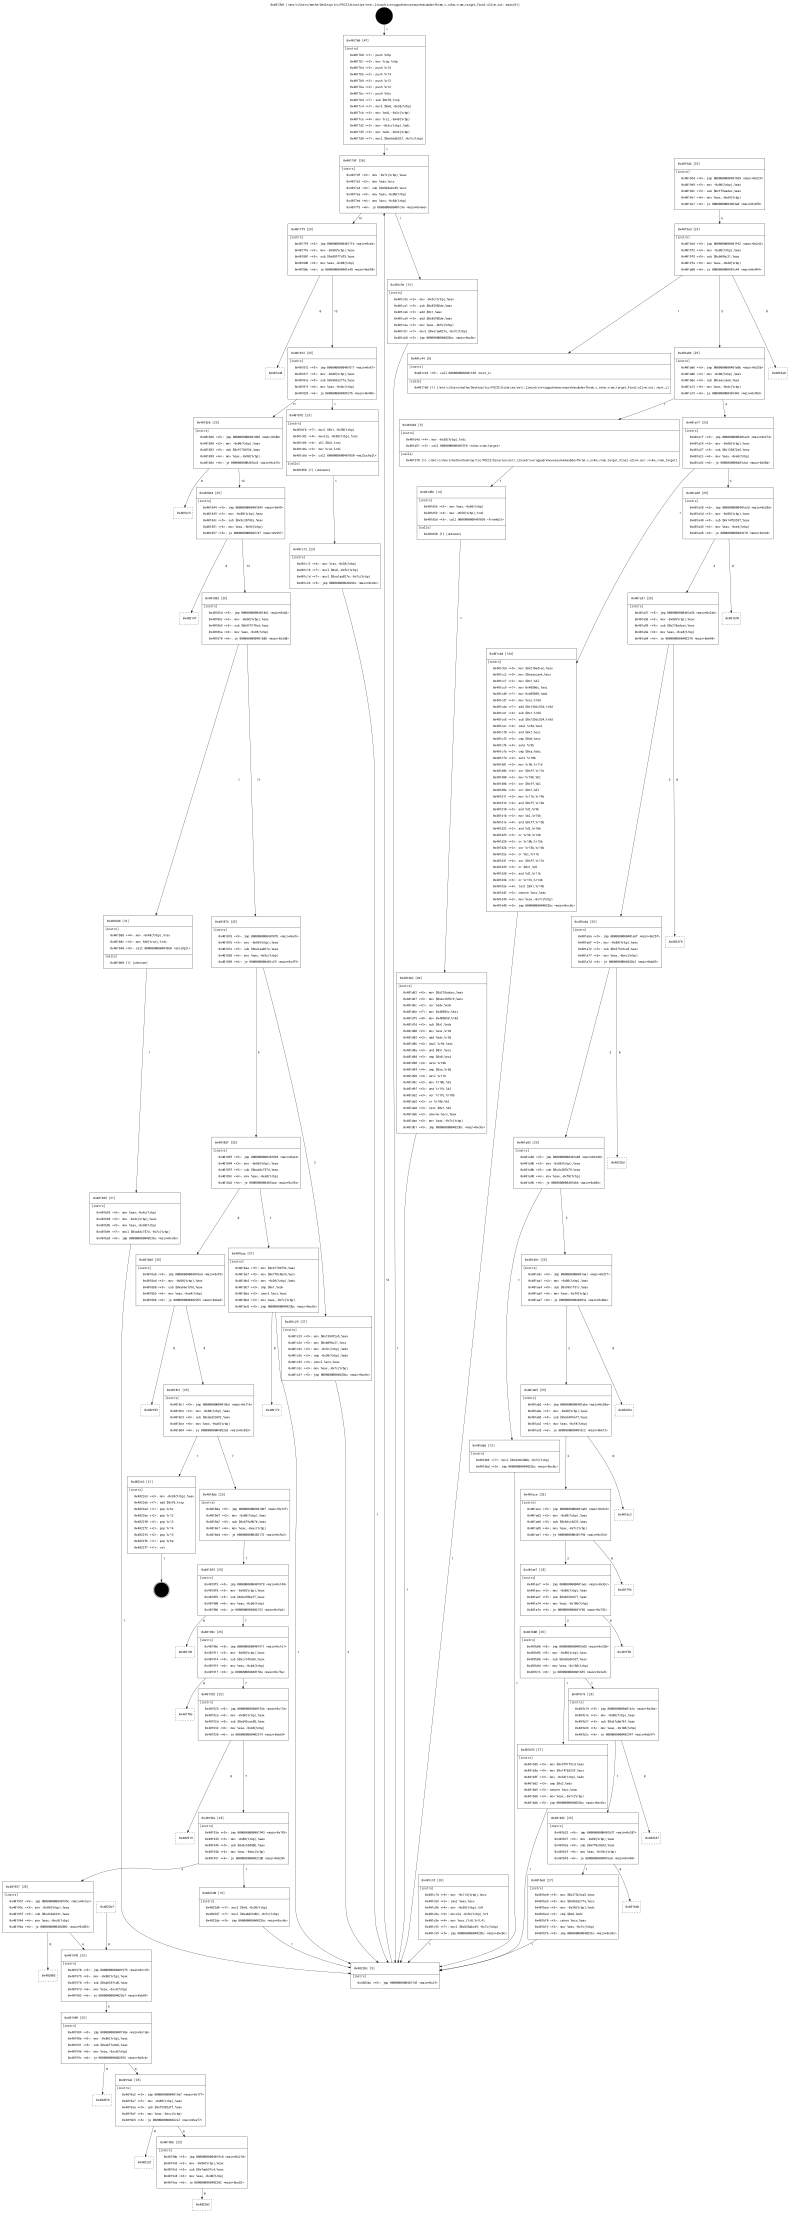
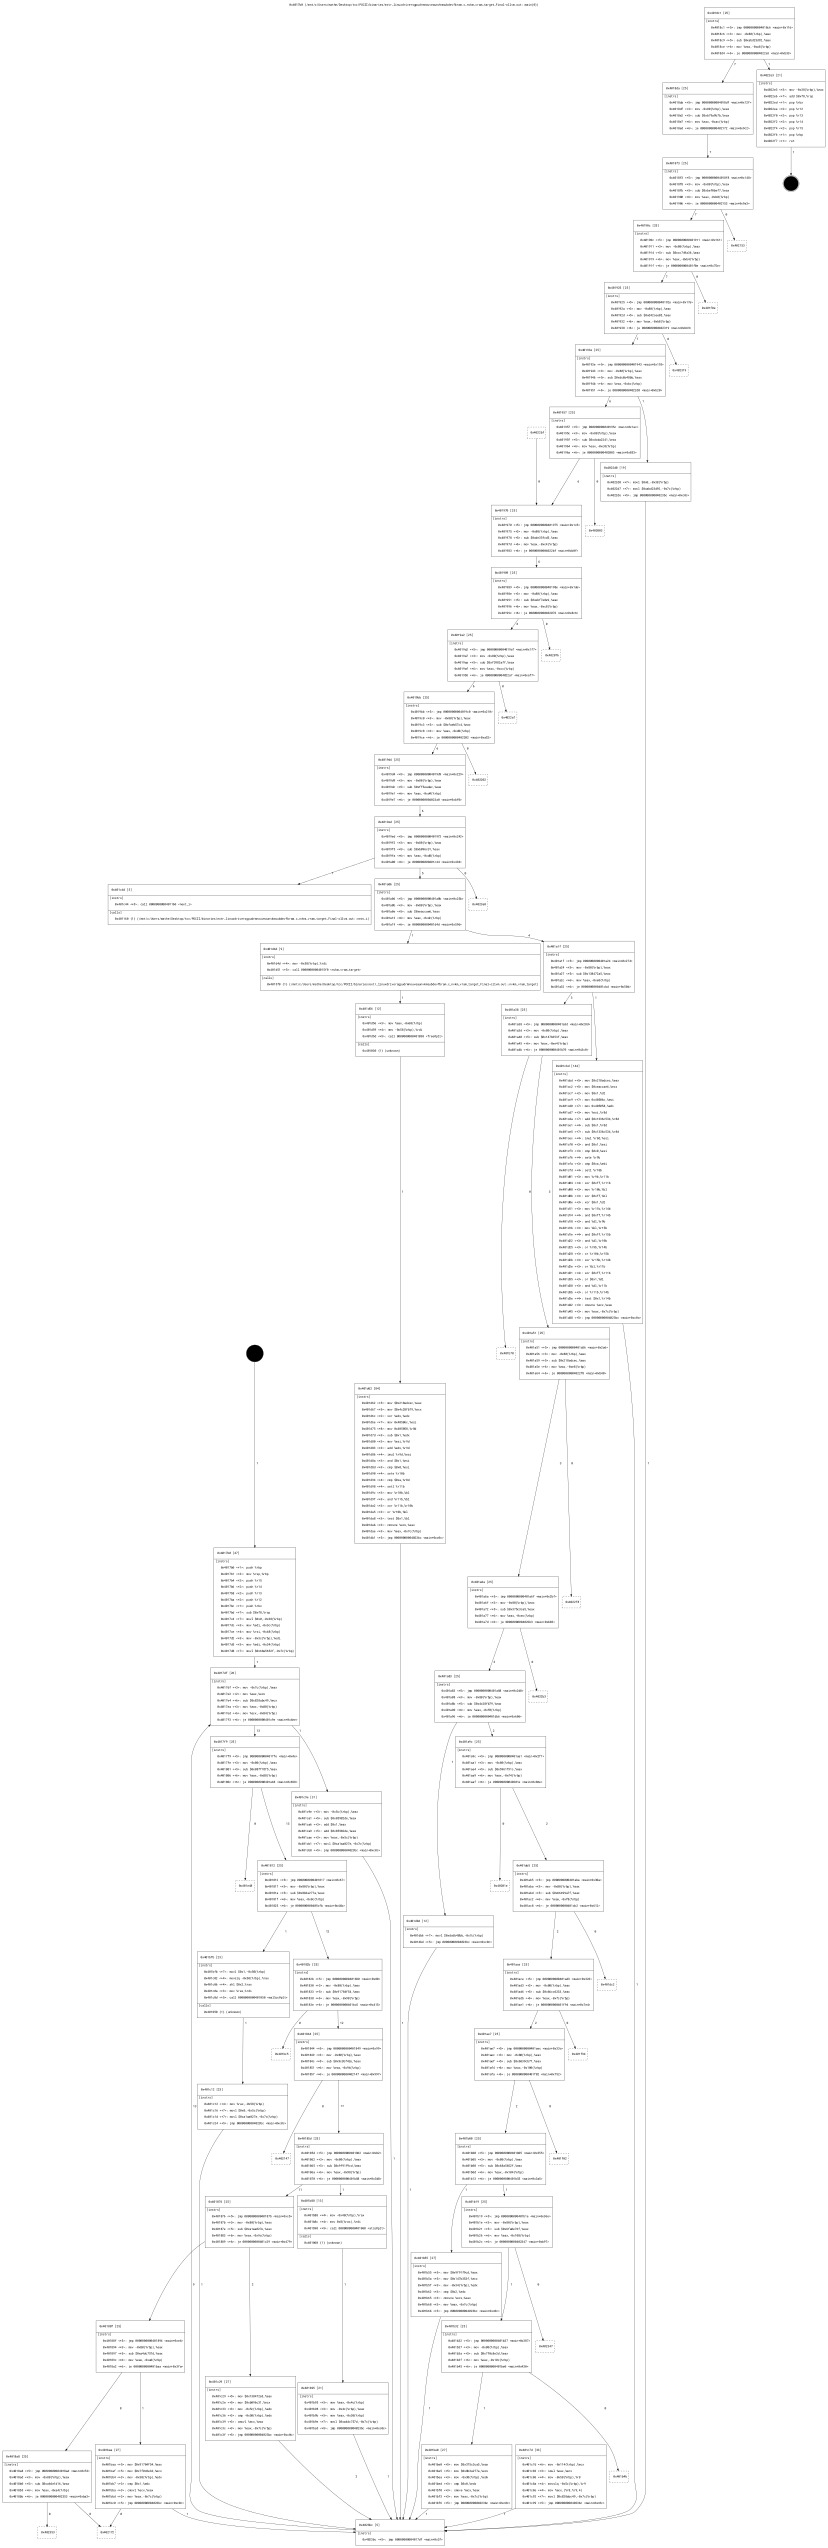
edge "0x4019bb [25]" -> "0x4019d4 [25]": added, label "6"
edge "0x4018a8 [25]" -> "0x4018c1 [25]": now "0x4018a8 [25]" -> "0x402172"
